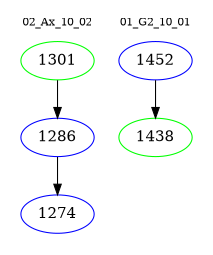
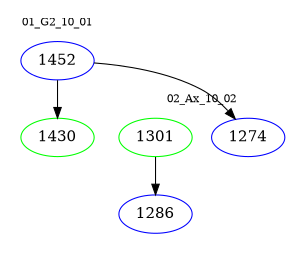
node "1438": label "1438" -> "1430"
edge "1286" -> "1274": now "1452" -> "1274"
